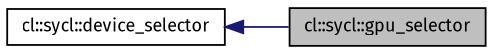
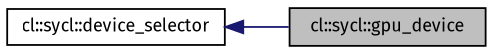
node "cl::sycl::gpu_selector": label "cl::sycl::gpu_selector" -> "cl::sycl::gpu_device"
